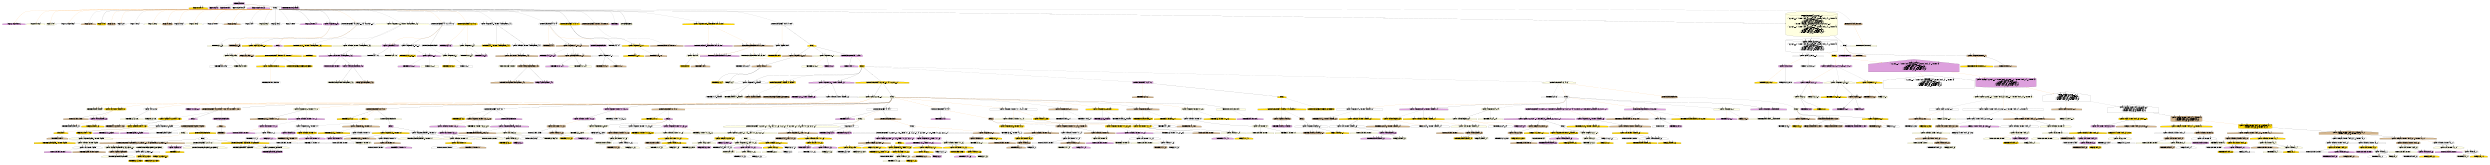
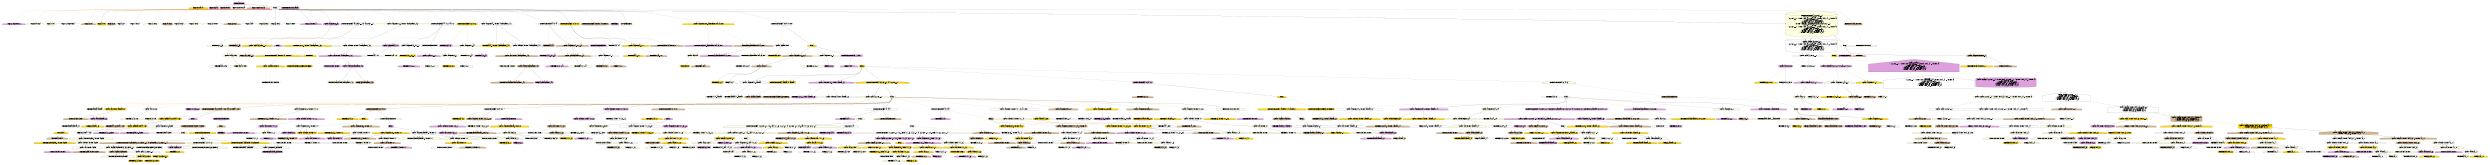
node "(<operator>.assignment,cache_tail = (__int64)v22)": fillcolor plum -> gold
node "(LITERAL,0x31,strlen(a1) > 0x31)": fillcolor gold -> white
